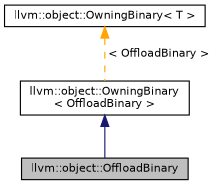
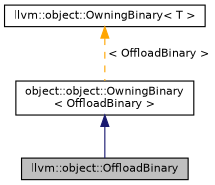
node "llvm::object::OwningBinary < OffloadBinary >": label "llvm::object::OwningBinary < OffloadBinary >" -> "object::object::OwningBinary < OffloadBinary >"
